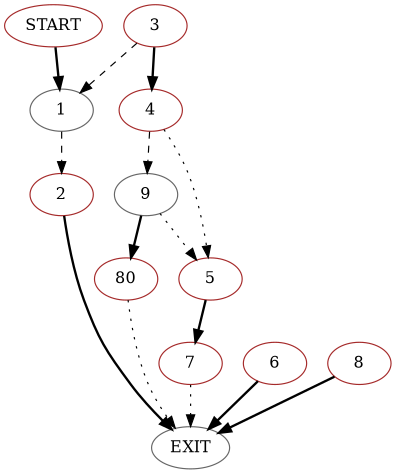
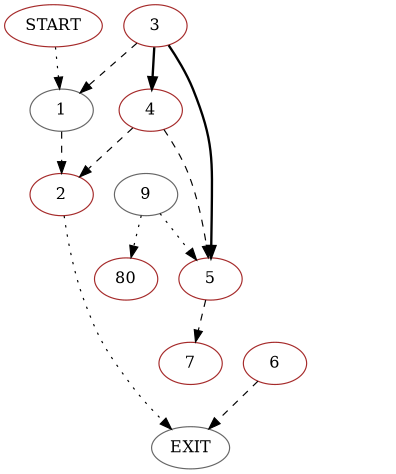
edge "START" -> "1": style bold -> dotted
edge "3" -> "5": added
edge "4" -> "9": now "4" -> "2"
edge "4" -> "5": style dotted -> dashed
edge "9" -> "80": style bold -> dotted
edge "5" -> "7": style bold -> dashed
edge "2" -> "EXIT": style bold -> dotted
edge "80" -> "EXIT": removed
node "8": removed
edge "7" -> "EXIT": removed
edge "6" -> "EXIT": style bold -> dashed
